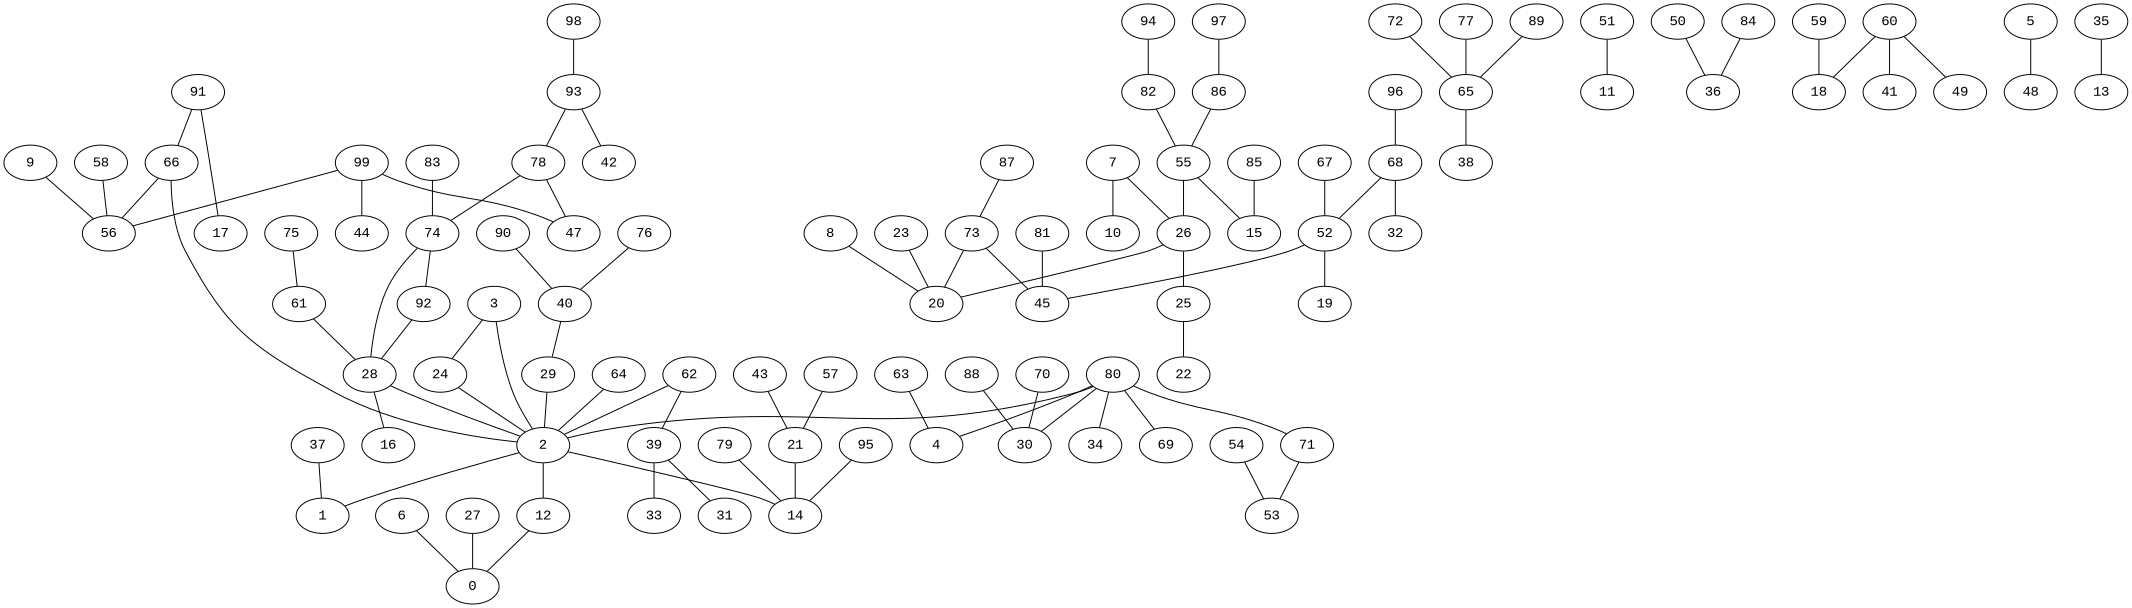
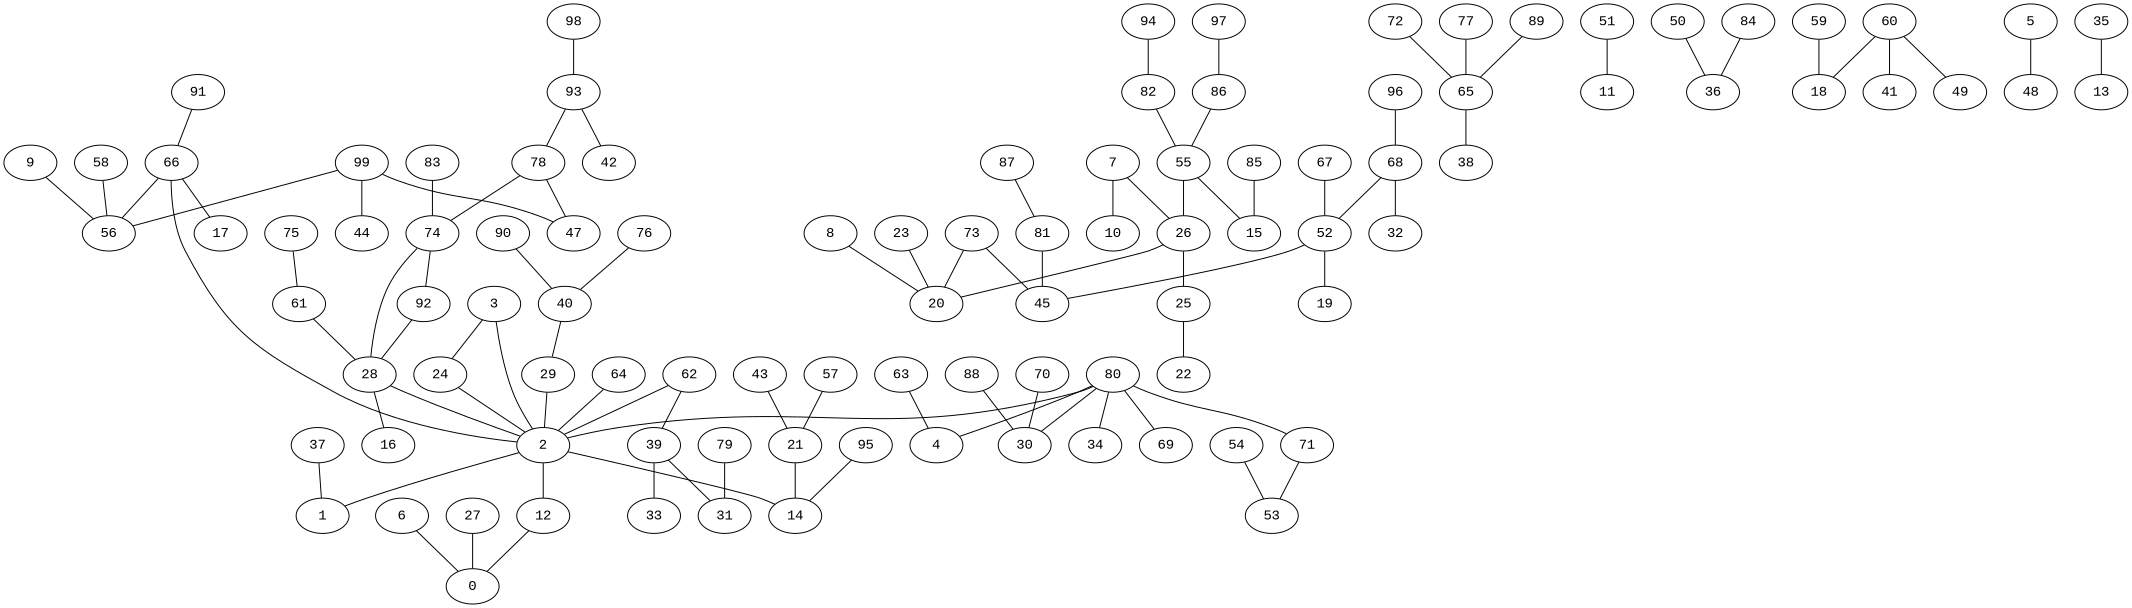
edge "91" -- "17": now "66" -- "17"
edge "87" -- "73": now "87" -- "81"
edge "79" -- "14": now "79" -- "31"
